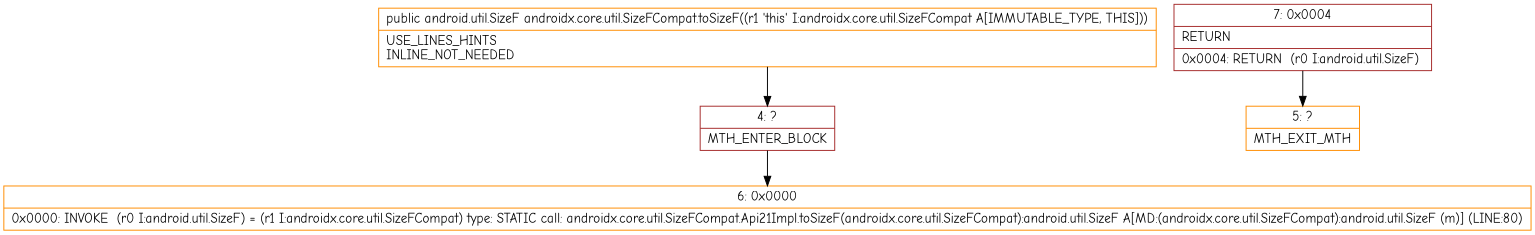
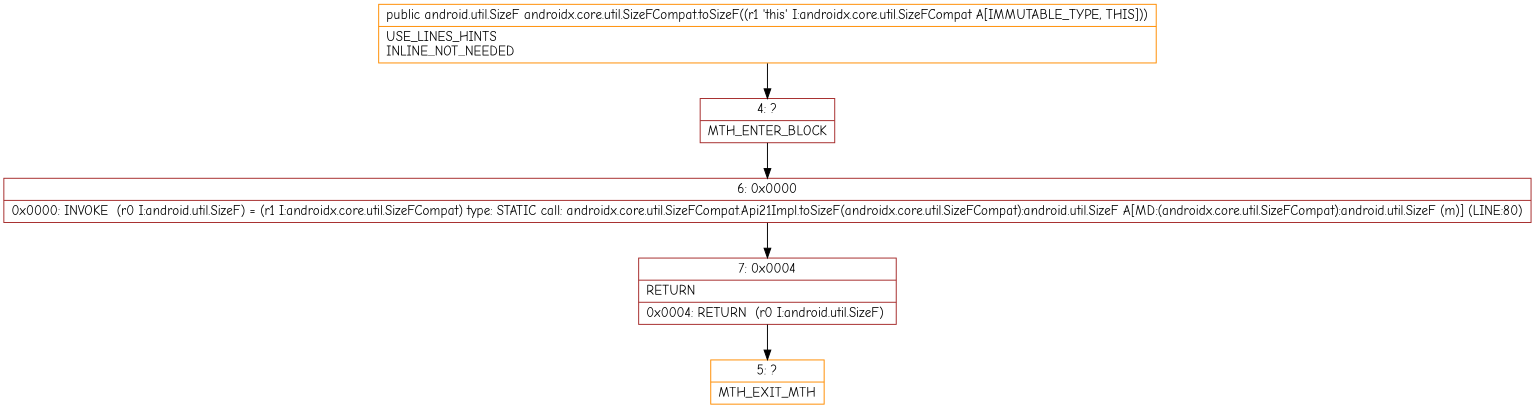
node "6: 0x0000": color darkorange -> brown
edge "6: 0x0000" -> "7: 0x0004": added
